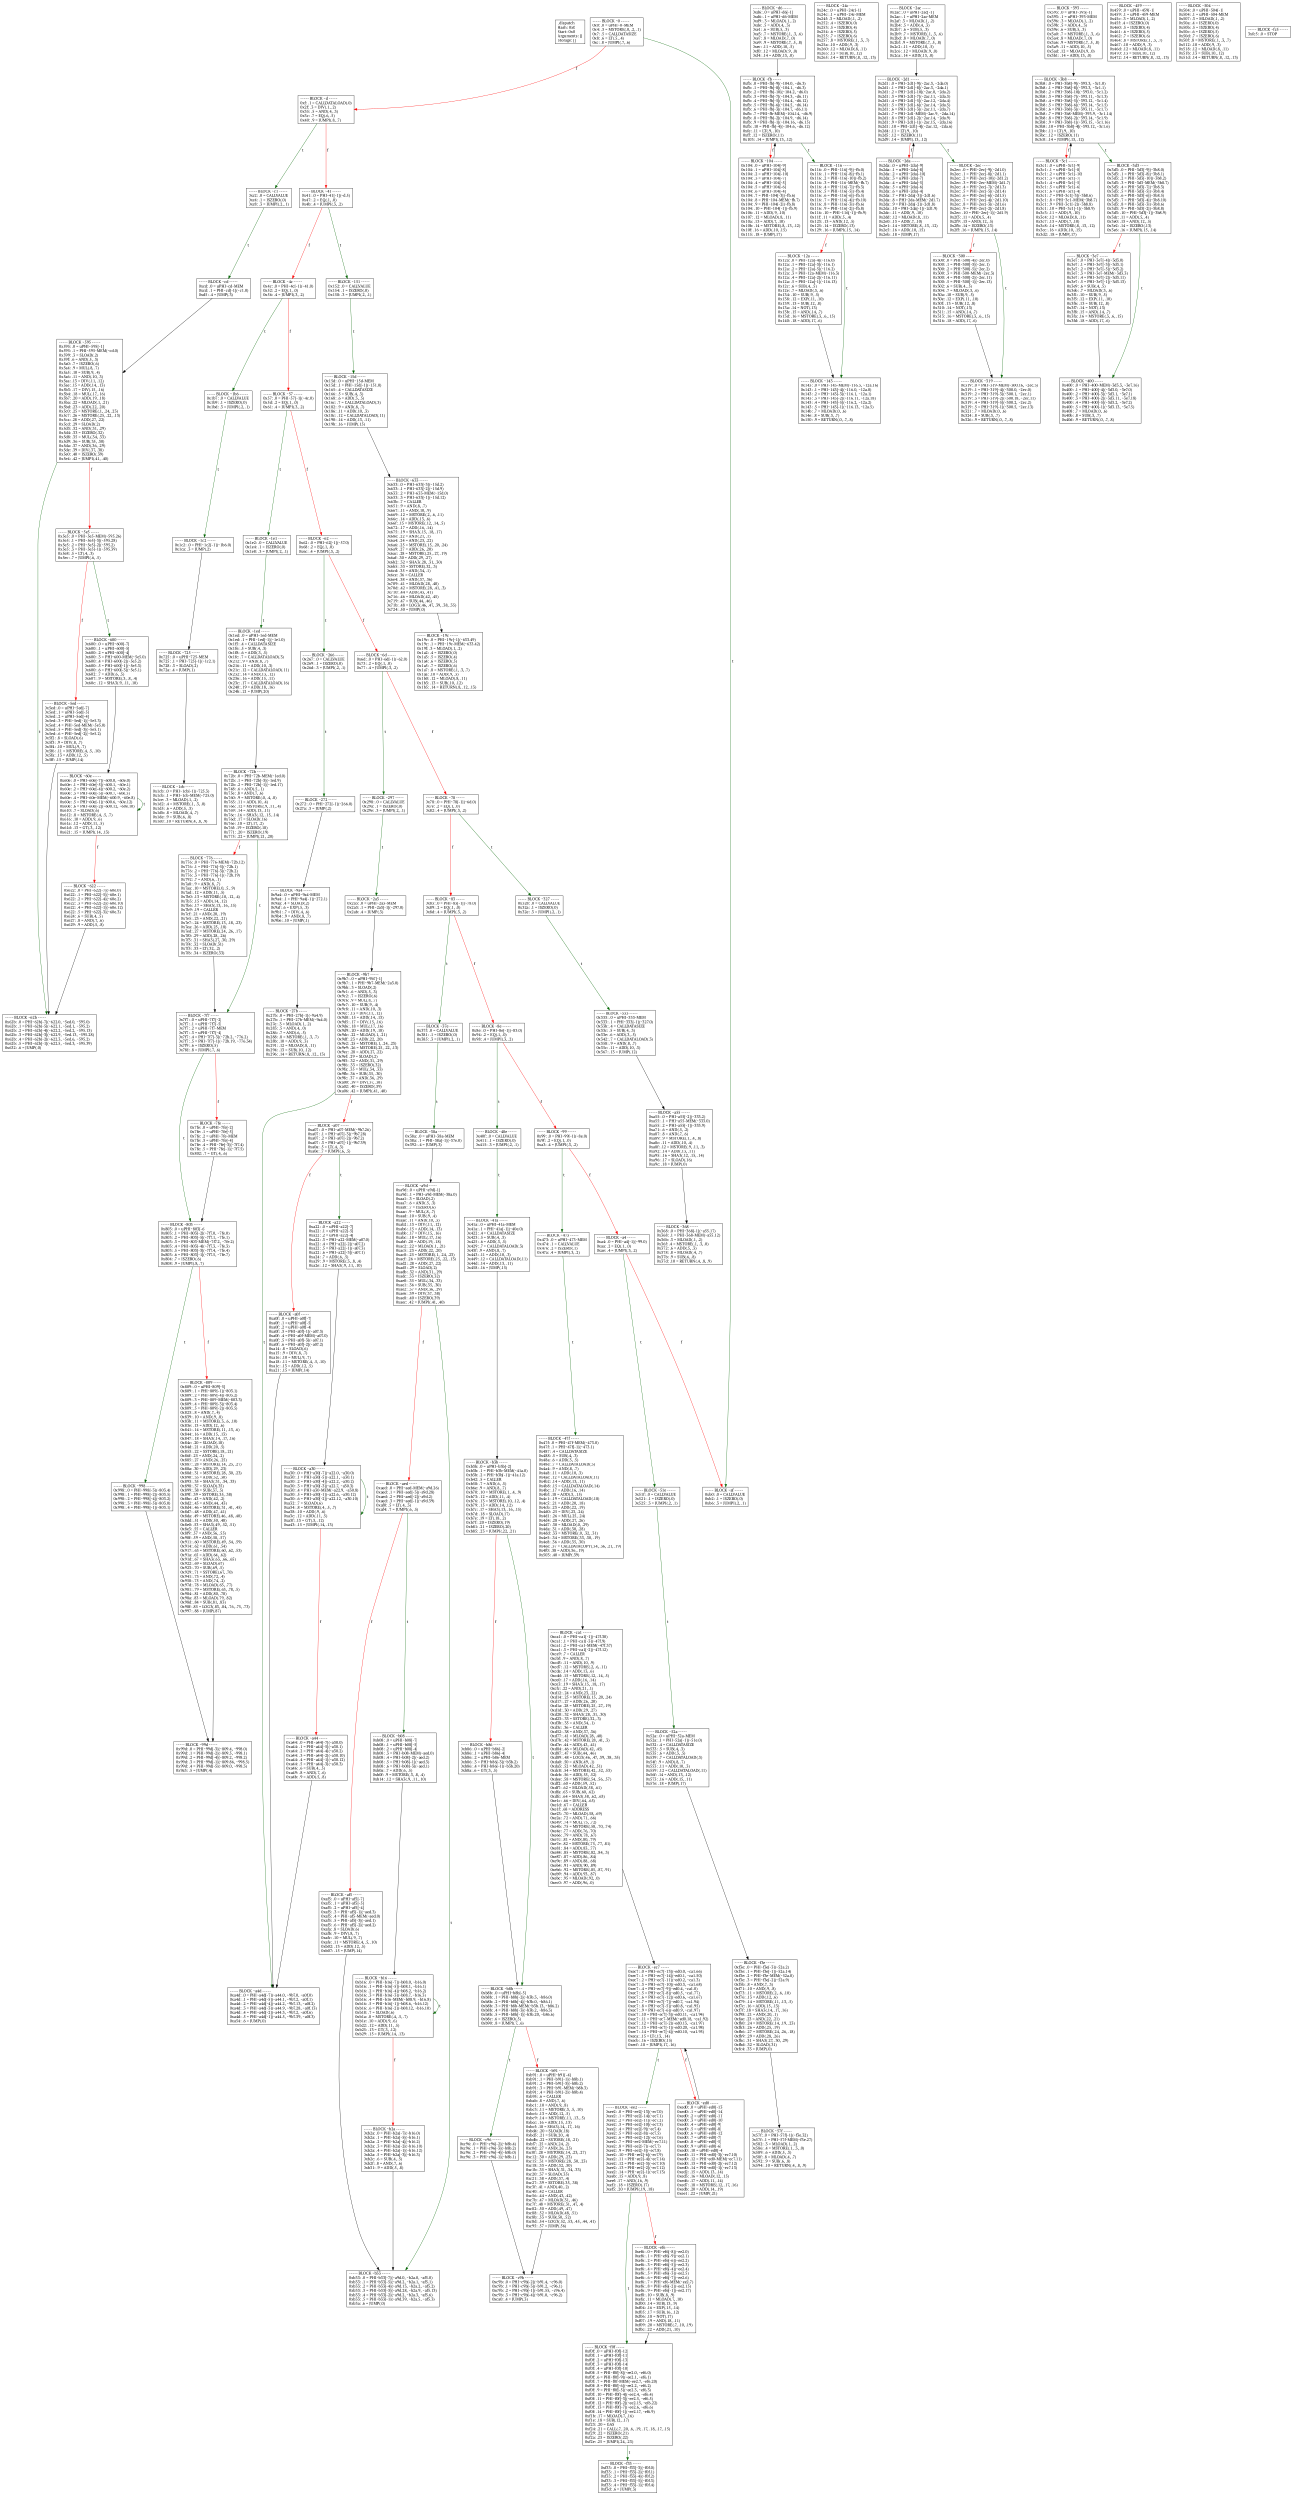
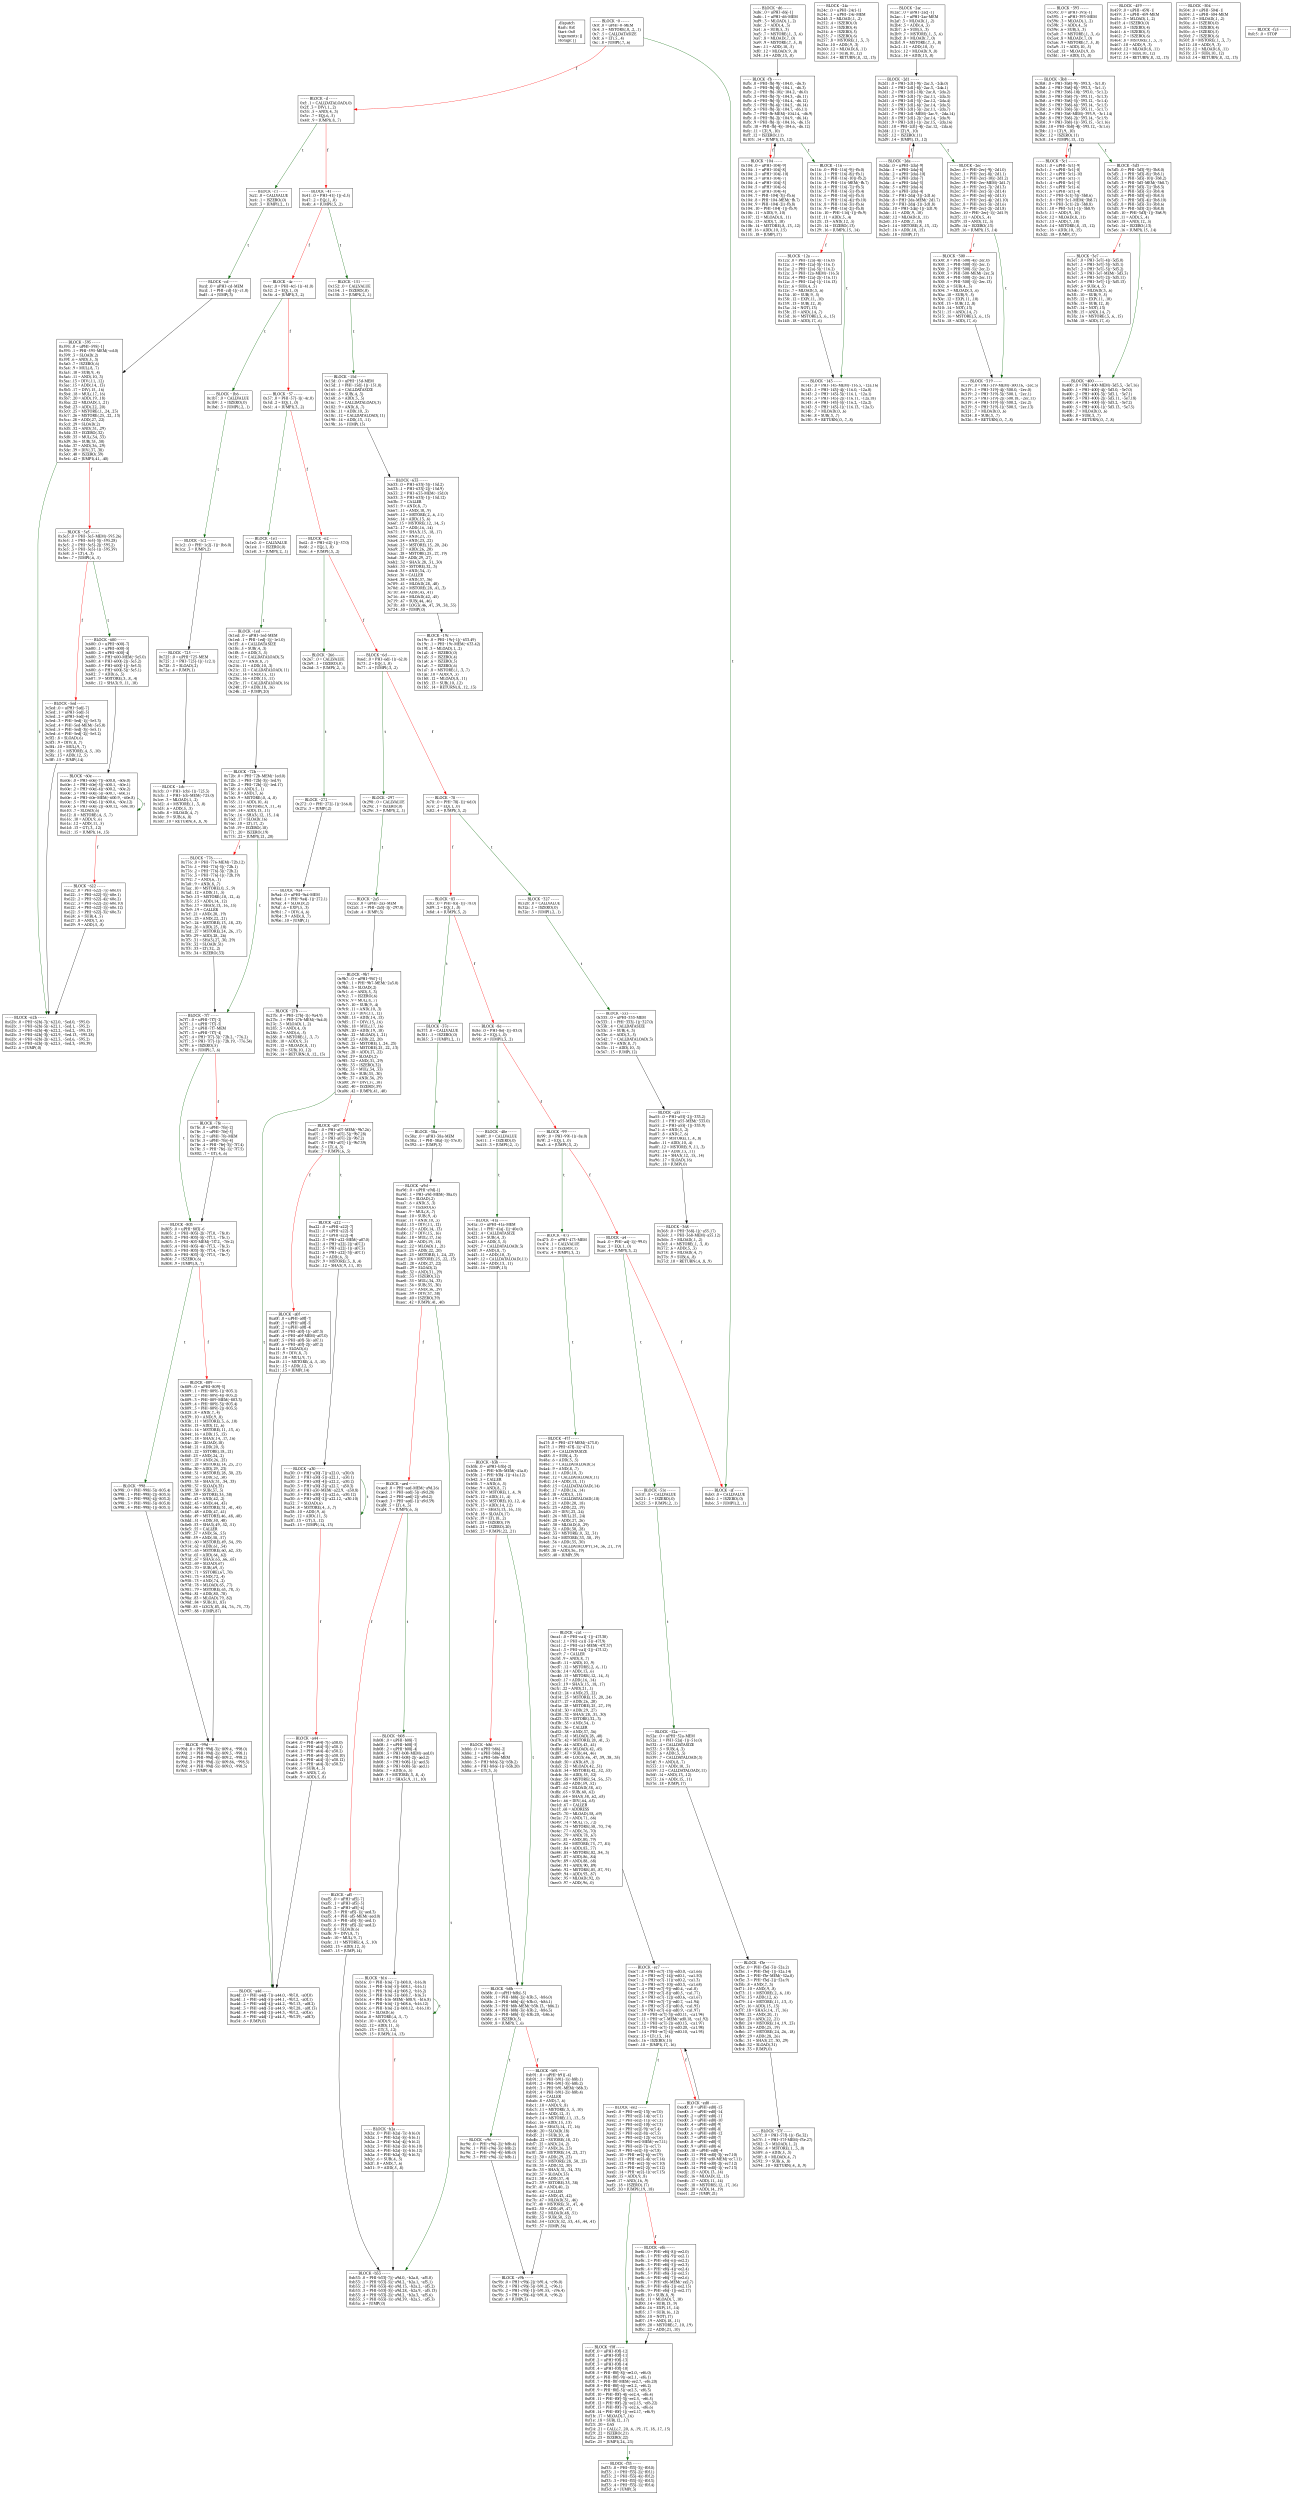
node "----- BLOCK ~fc5 ----- 3xfc5: .0 = STOP": label "----- BLOCK ~fc5 ----- 3xfc5: .0 = STOP" -> "----- BLOCK ~fc5 ----- 0xfc5: .0 = STOP"
